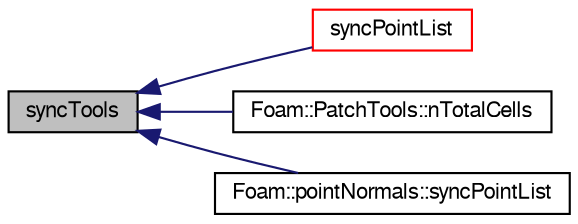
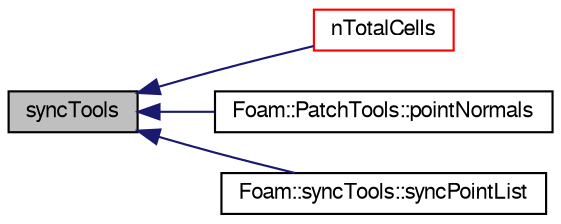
node "syncPointList": label "syncPointList" -> "nTotalCells"
node "Foam::PatchTools::nTotalCells": label "Foam::PatchTools::nTotalCells" -> "Foam::PatchTools::pointNormals"
node "Foam::pointNormals::syncPointList": label "Foam::pointNormals::syncPointList" -> "Foam::syncTools::syncPointList"
